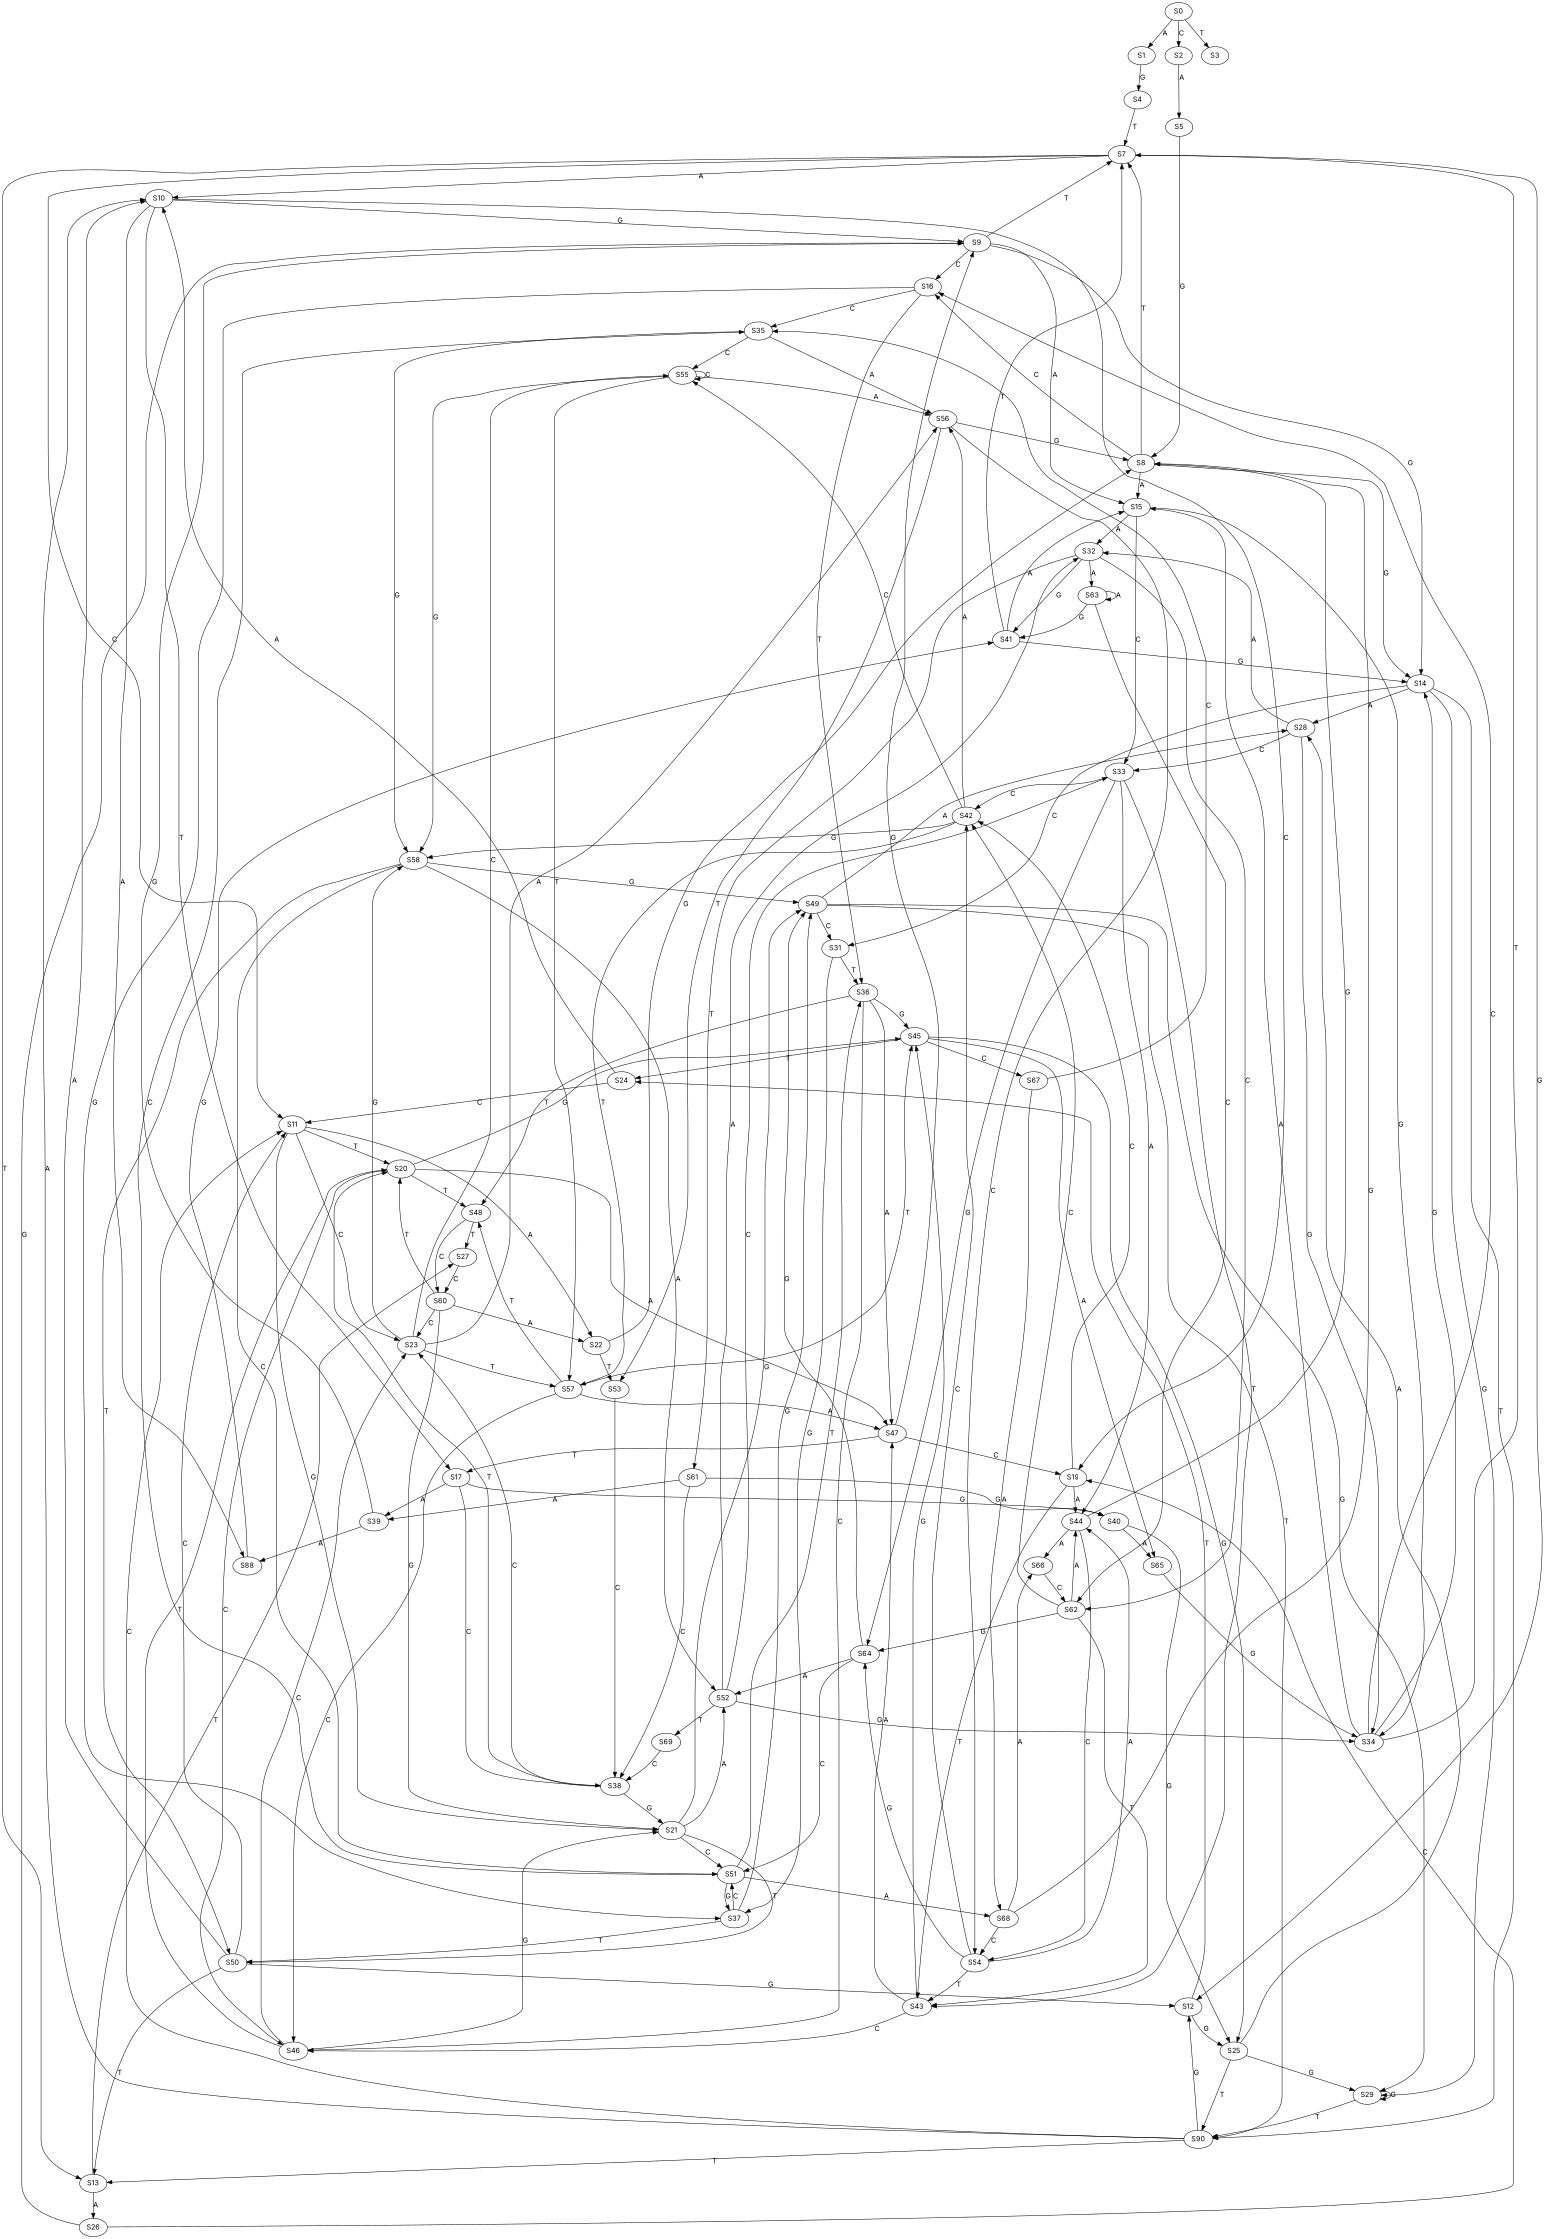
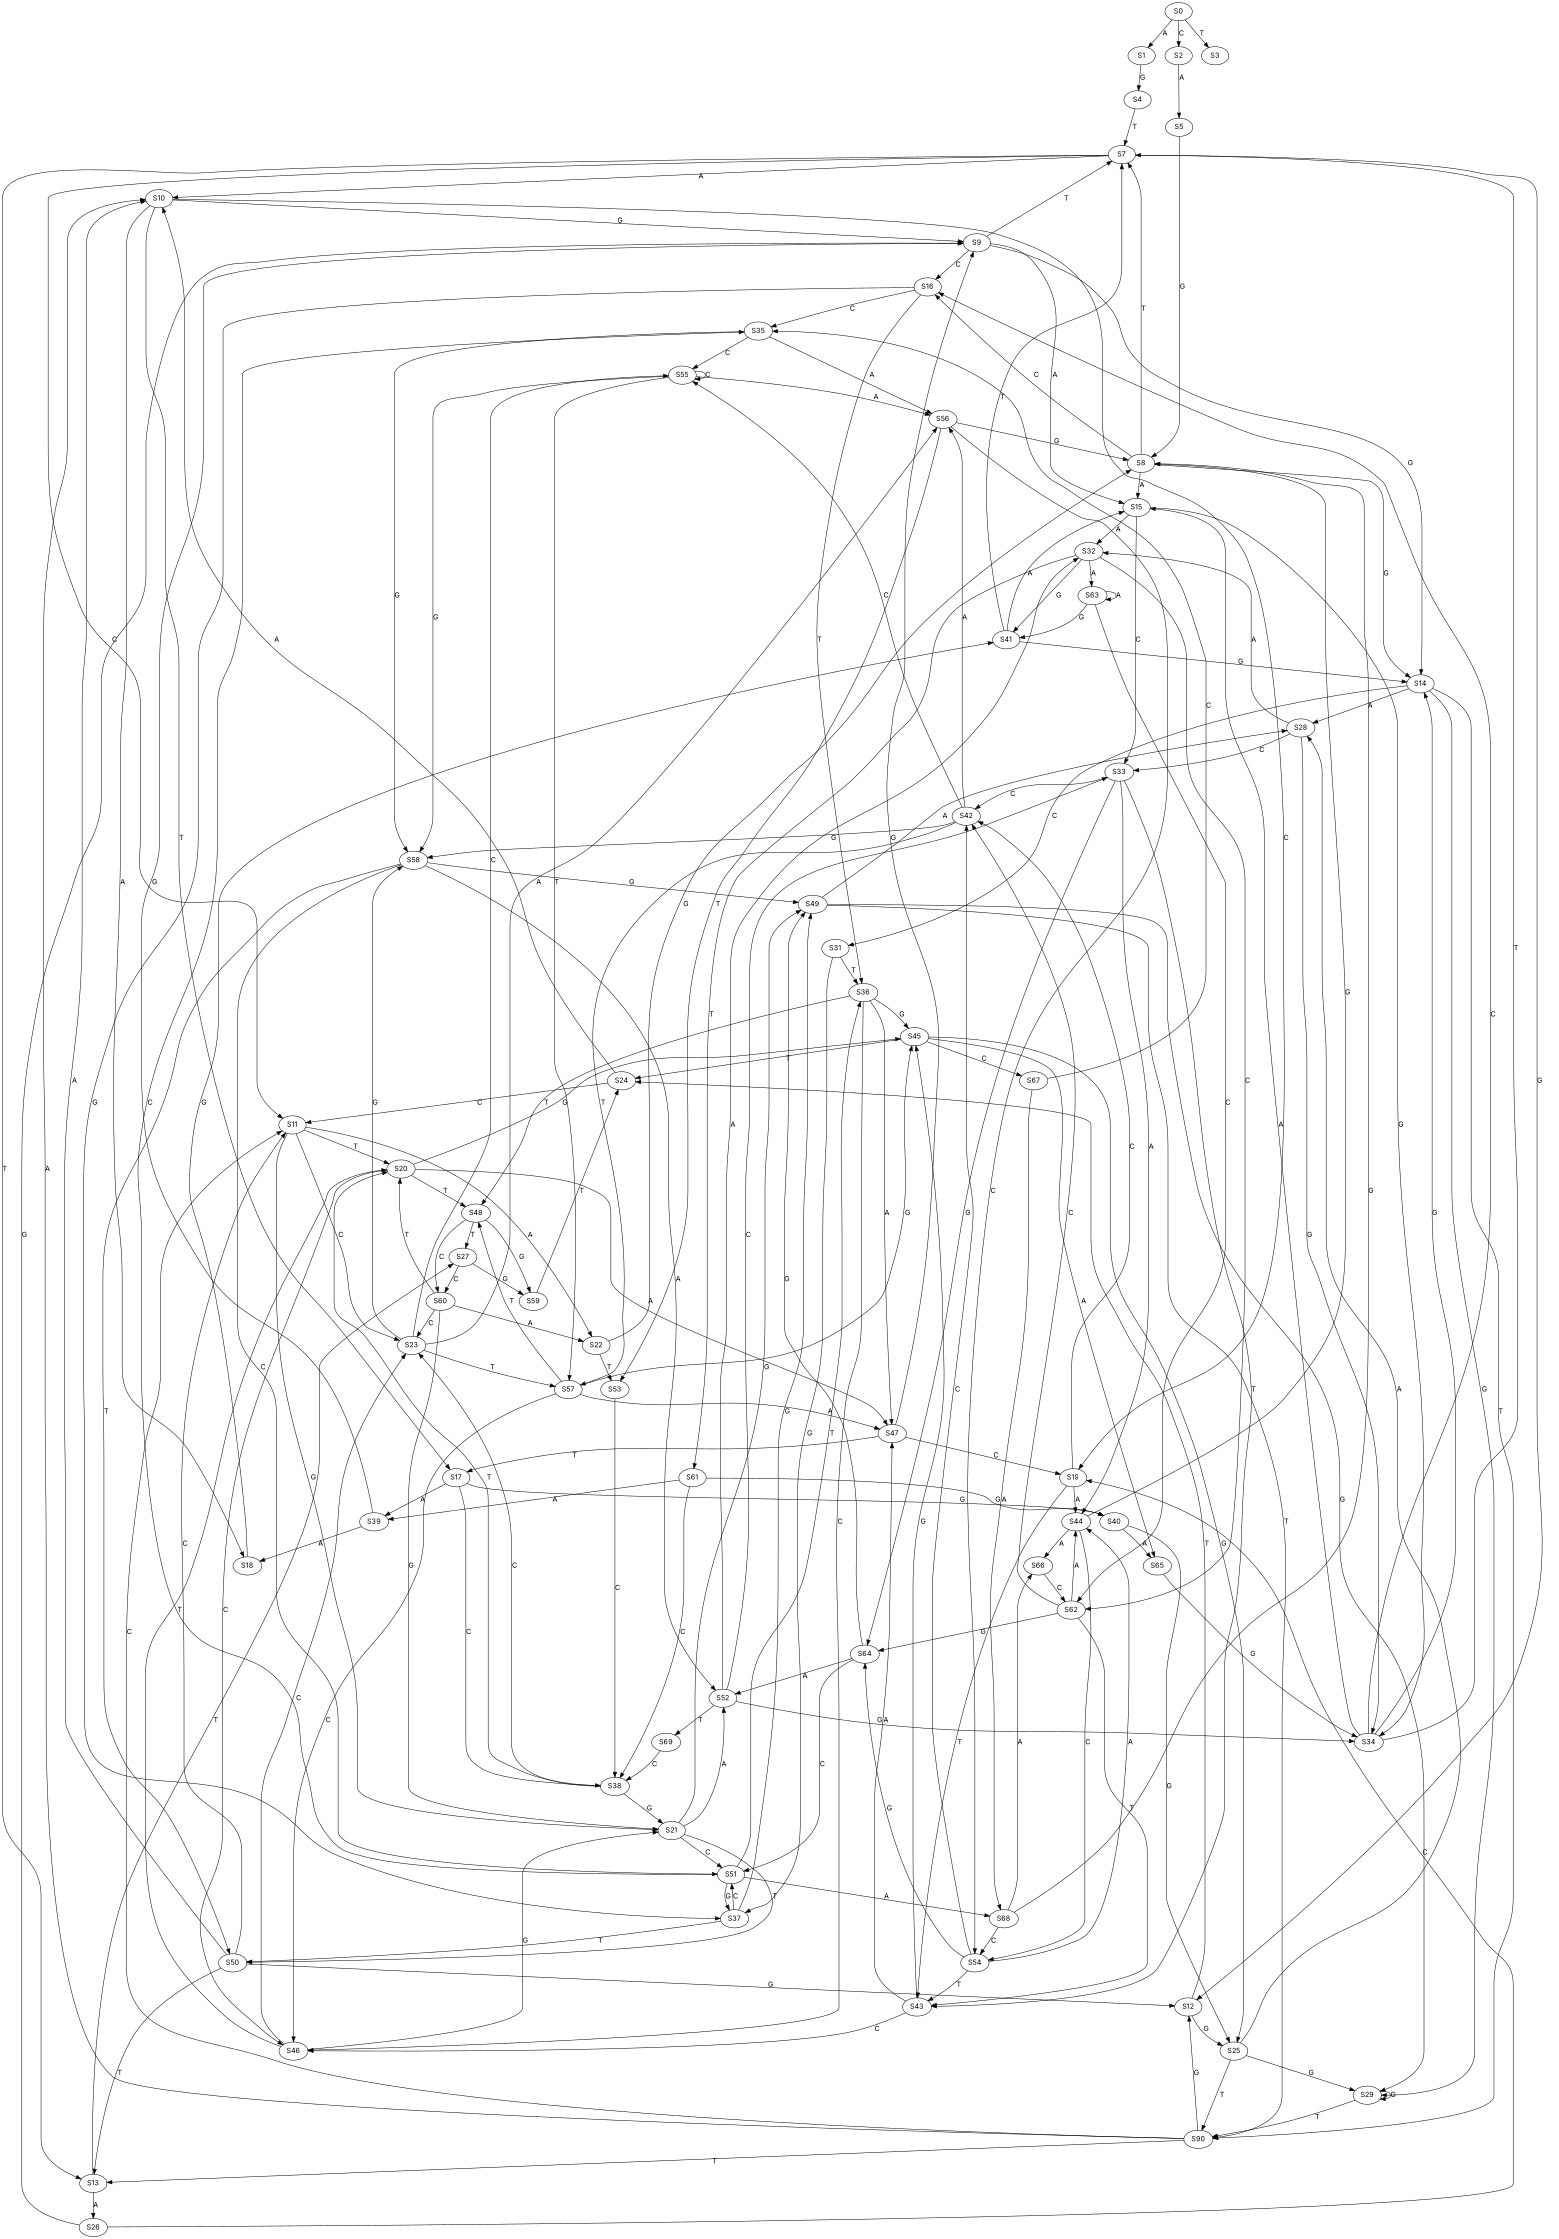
edge "S49" -> "S31": removed, label "C"
edge "S57" -> "S45": label "T" -> "G"
node "S59": added
node "S88": label "S88" -> "S18"
